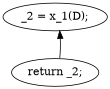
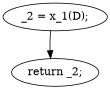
edge "return _2;" -> "_2 = x_1(D);": reversed
